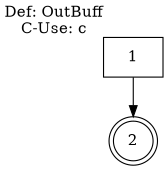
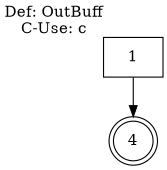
node "2": label "2" -> "4"
